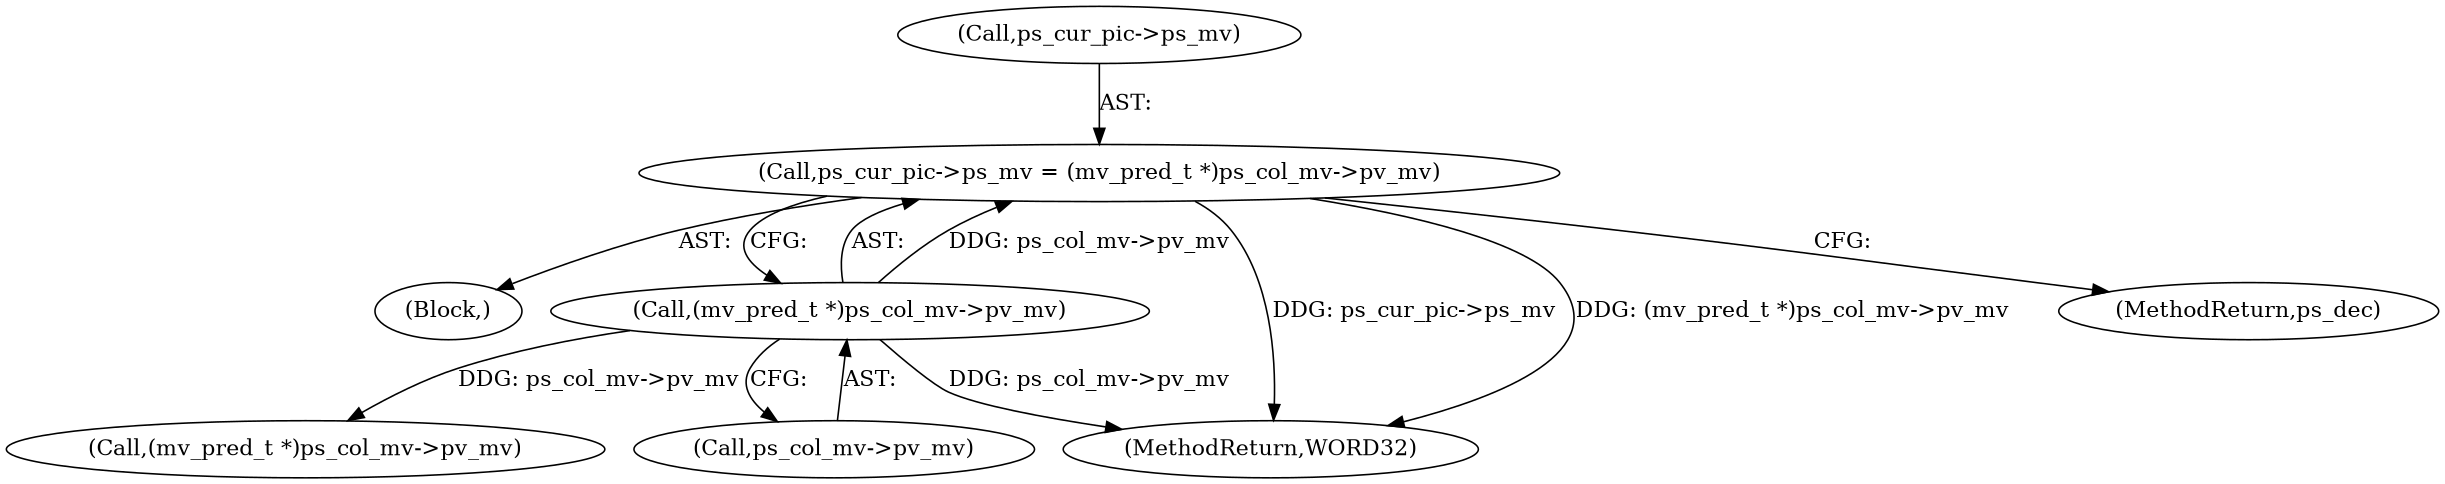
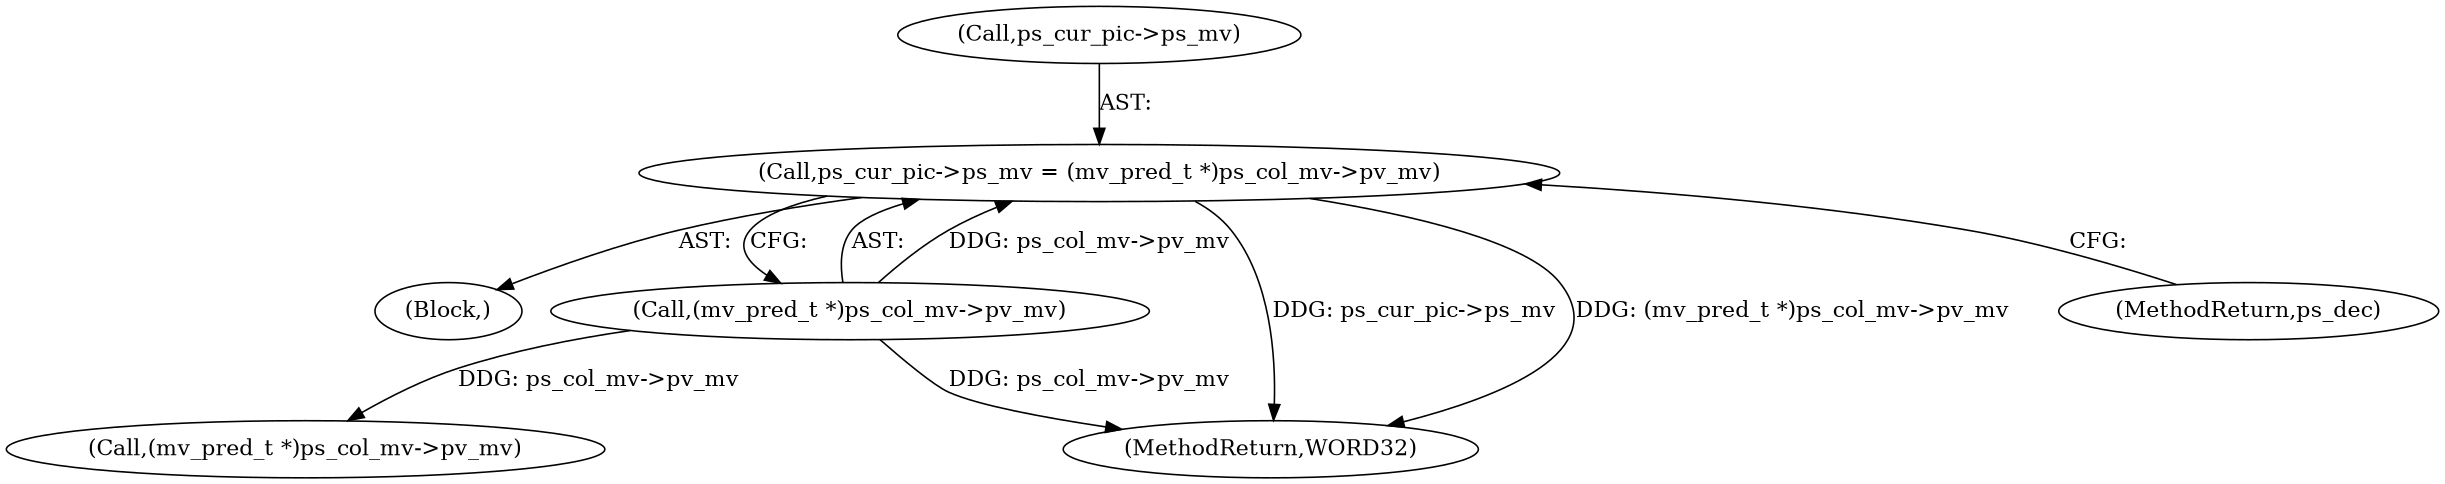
edge "(Call,ps_cur_pic->ps_mv = (mv_pred_t *)ps_col_mv->pv_mv)" -> "(MethodReturn,ps_dec)": reversed
node "(Call,ps_col_mv->pv_mv)": removed
